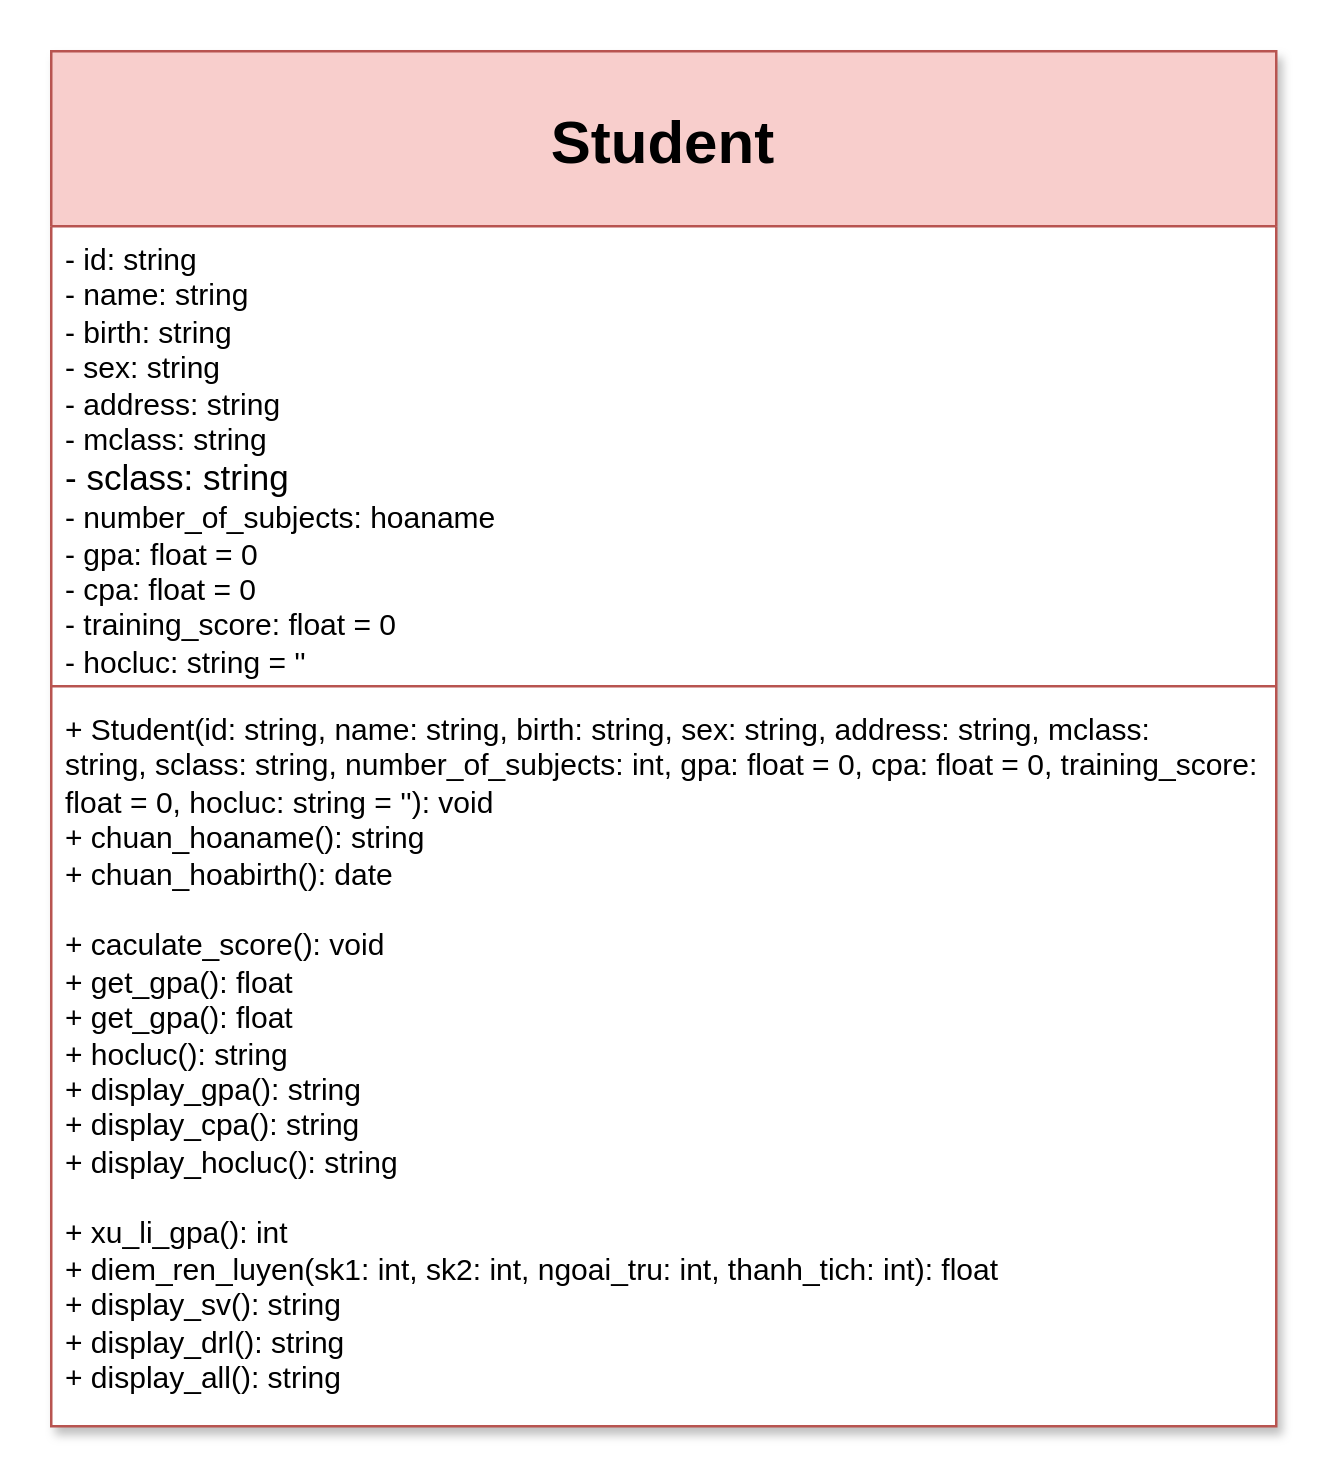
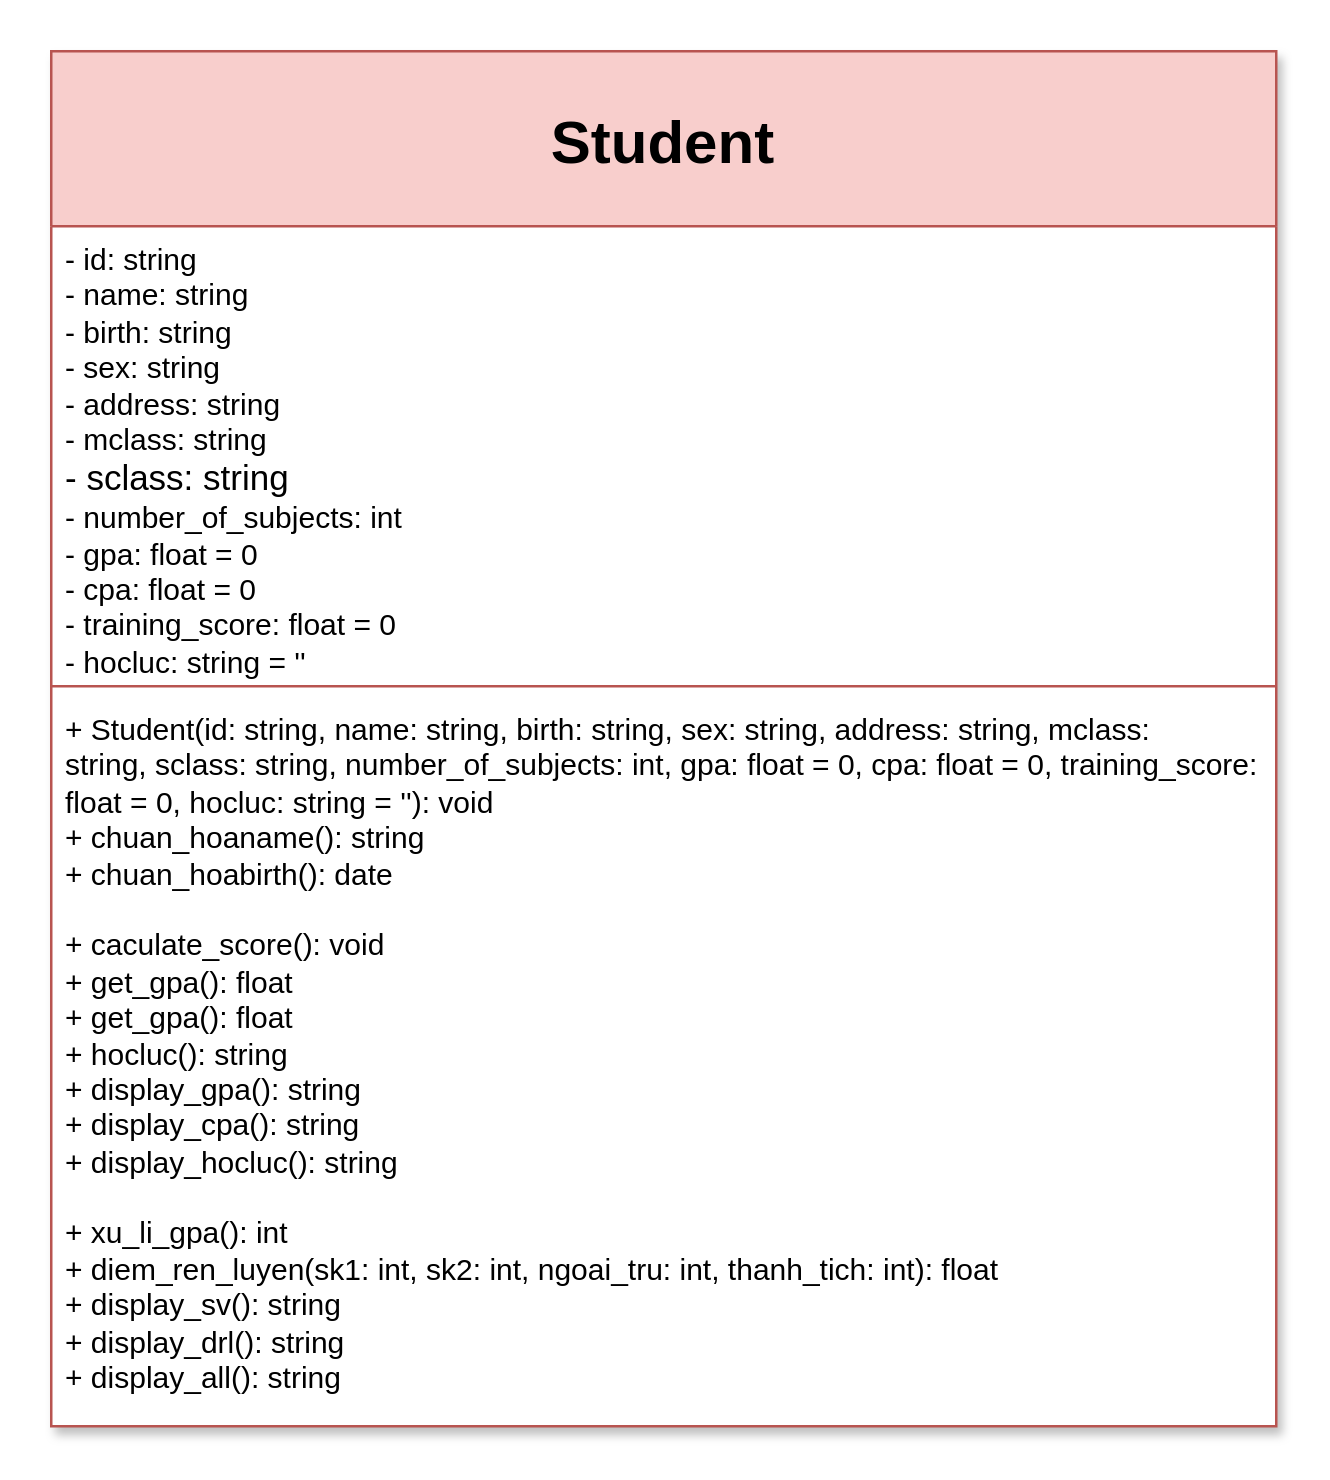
node "- id: string - name: string - birth: string - sex: string - address: string - mclass: string - sclass: string - number_of_subjects: hoaname - gpa: float = 0 - cpa: float = 0 - training_score: float = 0 - hocluc: string = ''": label "- id: string - name: string - birth: string - sex: string - address: string - mclass: string - sclass: string - number_of_subjects: hoaname - gpa: float = 0 - cpa: float = 0 - training_score: float = 0 - hocluc: string = ''" -> "- id: string - name: string - birth: string - sex: string - address: string - mclass: string - sclass: string - number_of_subjects: int - gpa: float = 0 - cpa: float = 0 - training_score: float = 0 - hocluc: string = ''"
